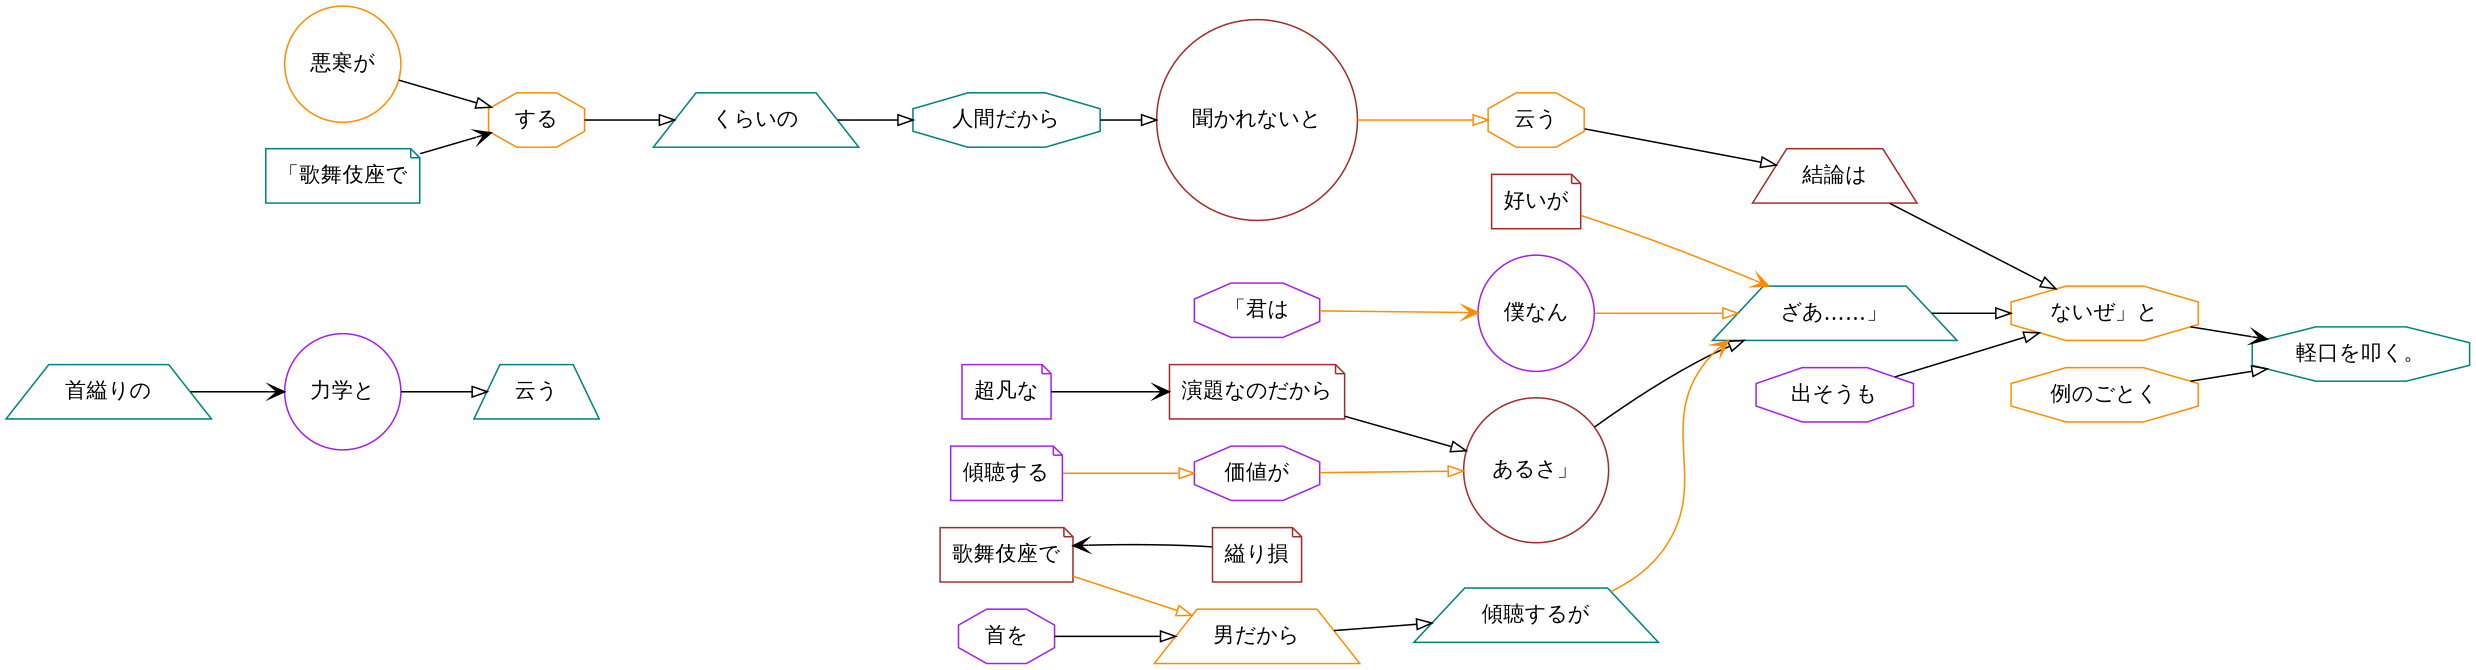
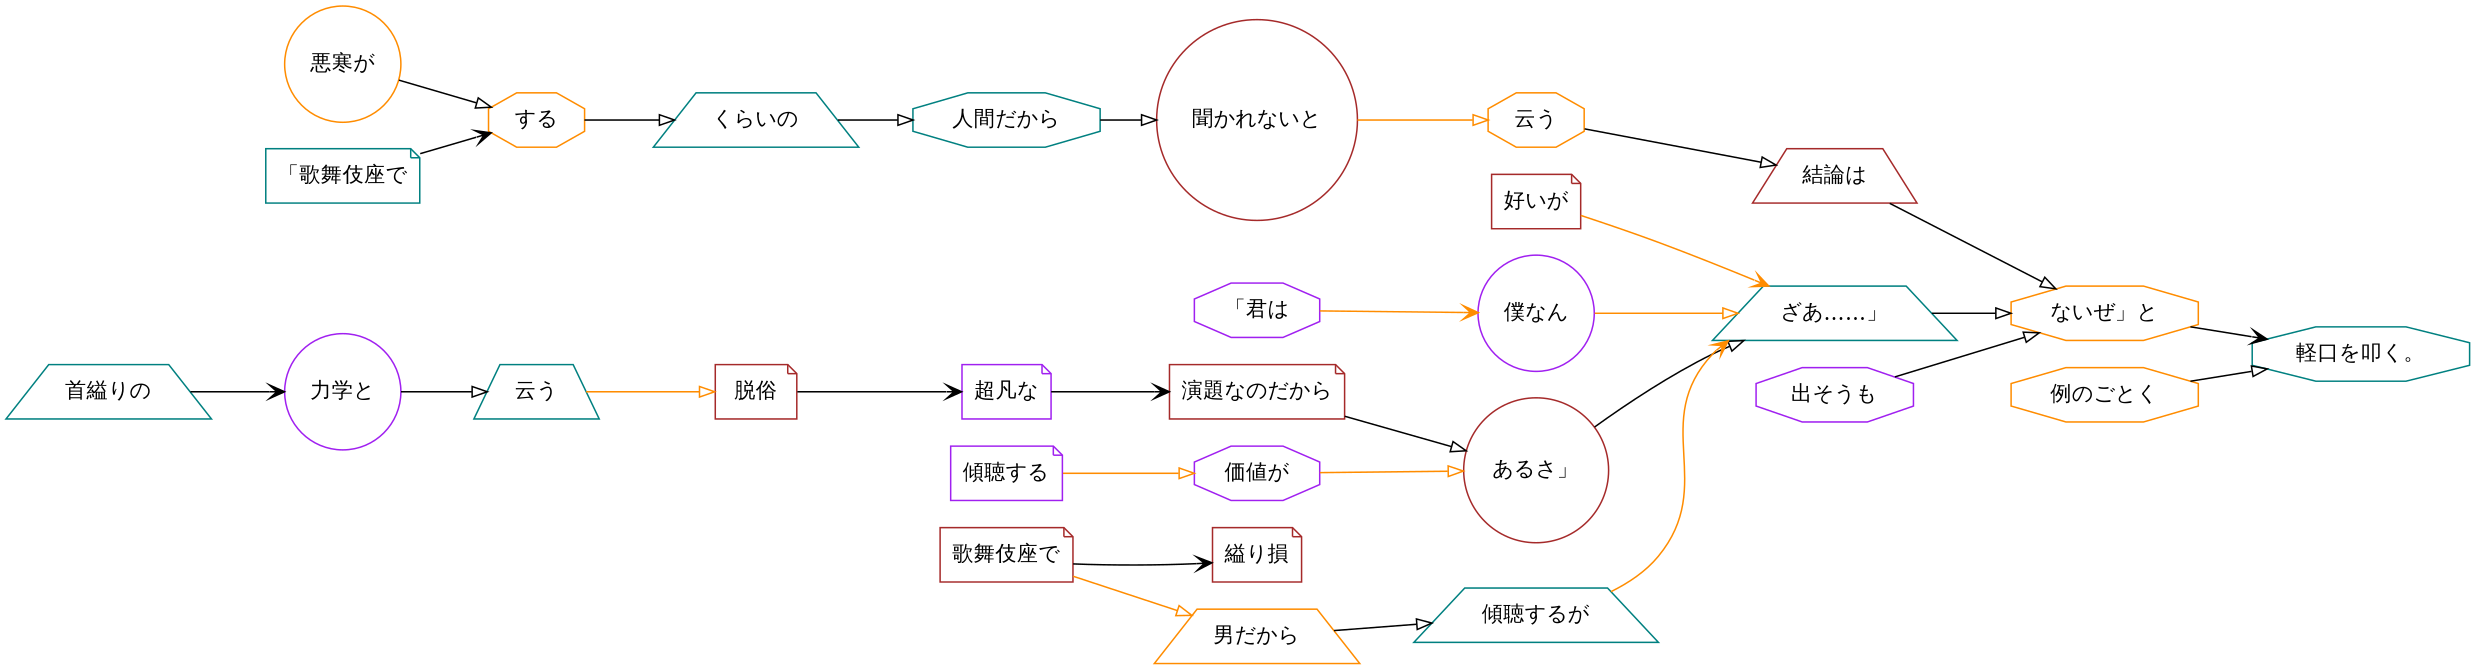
node "脱俗": added
edge "縊り損" -> "歌舞伎座で": reversed
node "首を": removed
